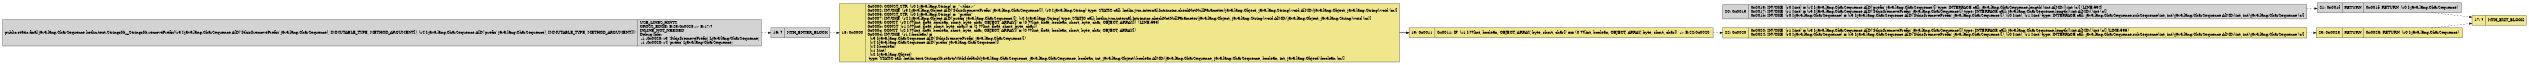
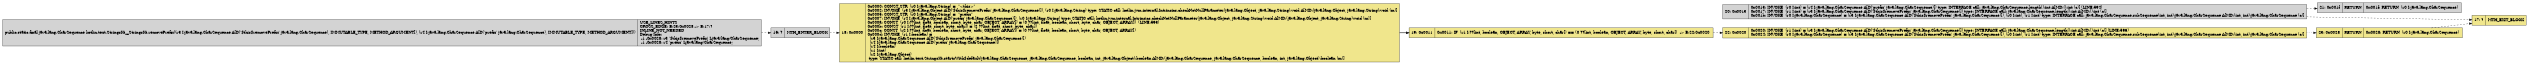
edge "21: 0x001f" -> "17: ?": now "20: 0x0013" -> "17: ?"
